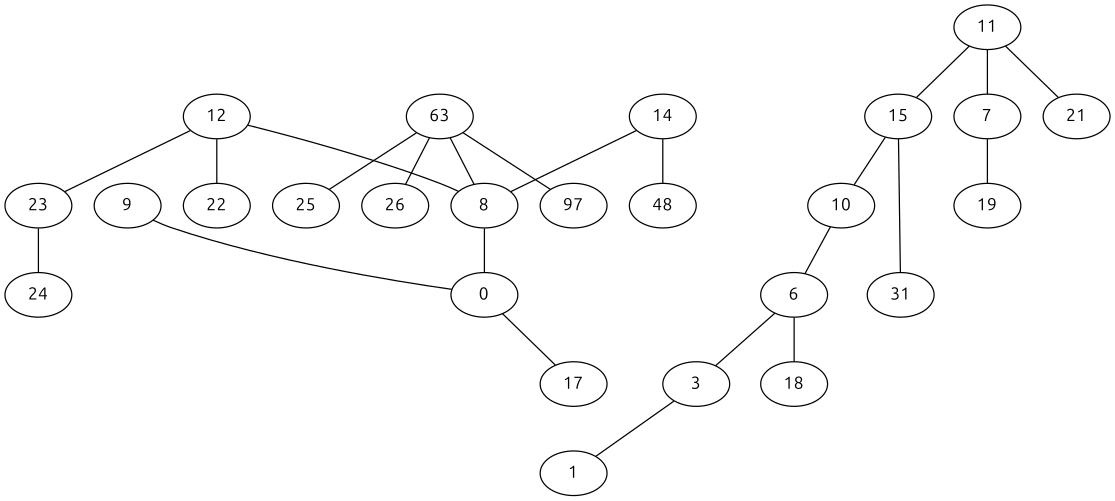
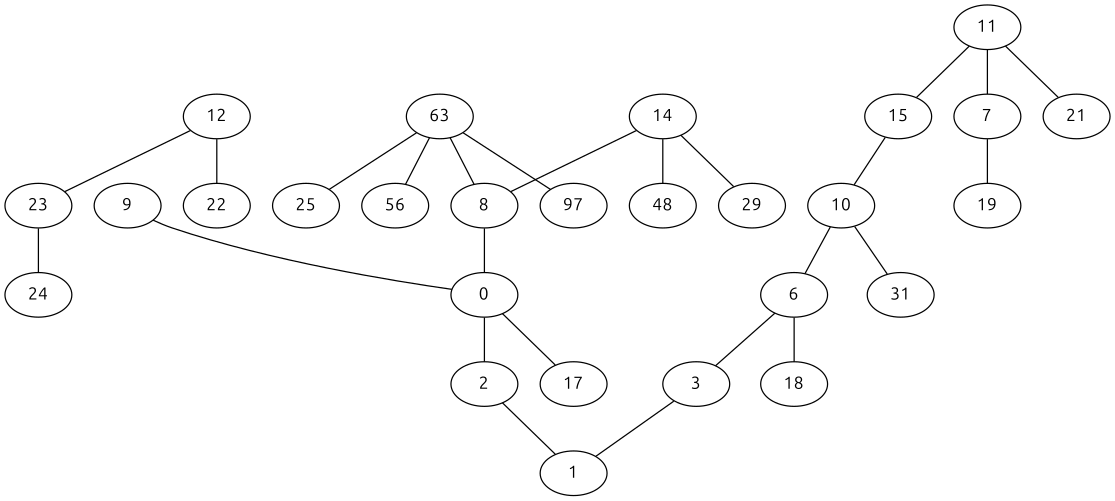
edge "12" -- "8": removed
node "26": label "26" -> "56"
node "29": added
edge "15" -- "31": now "10" -- "31"
node "2": added
